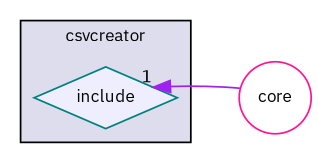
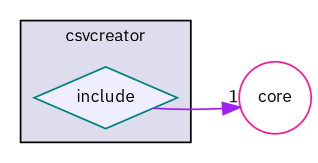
edge "core" -> "include": reversed
